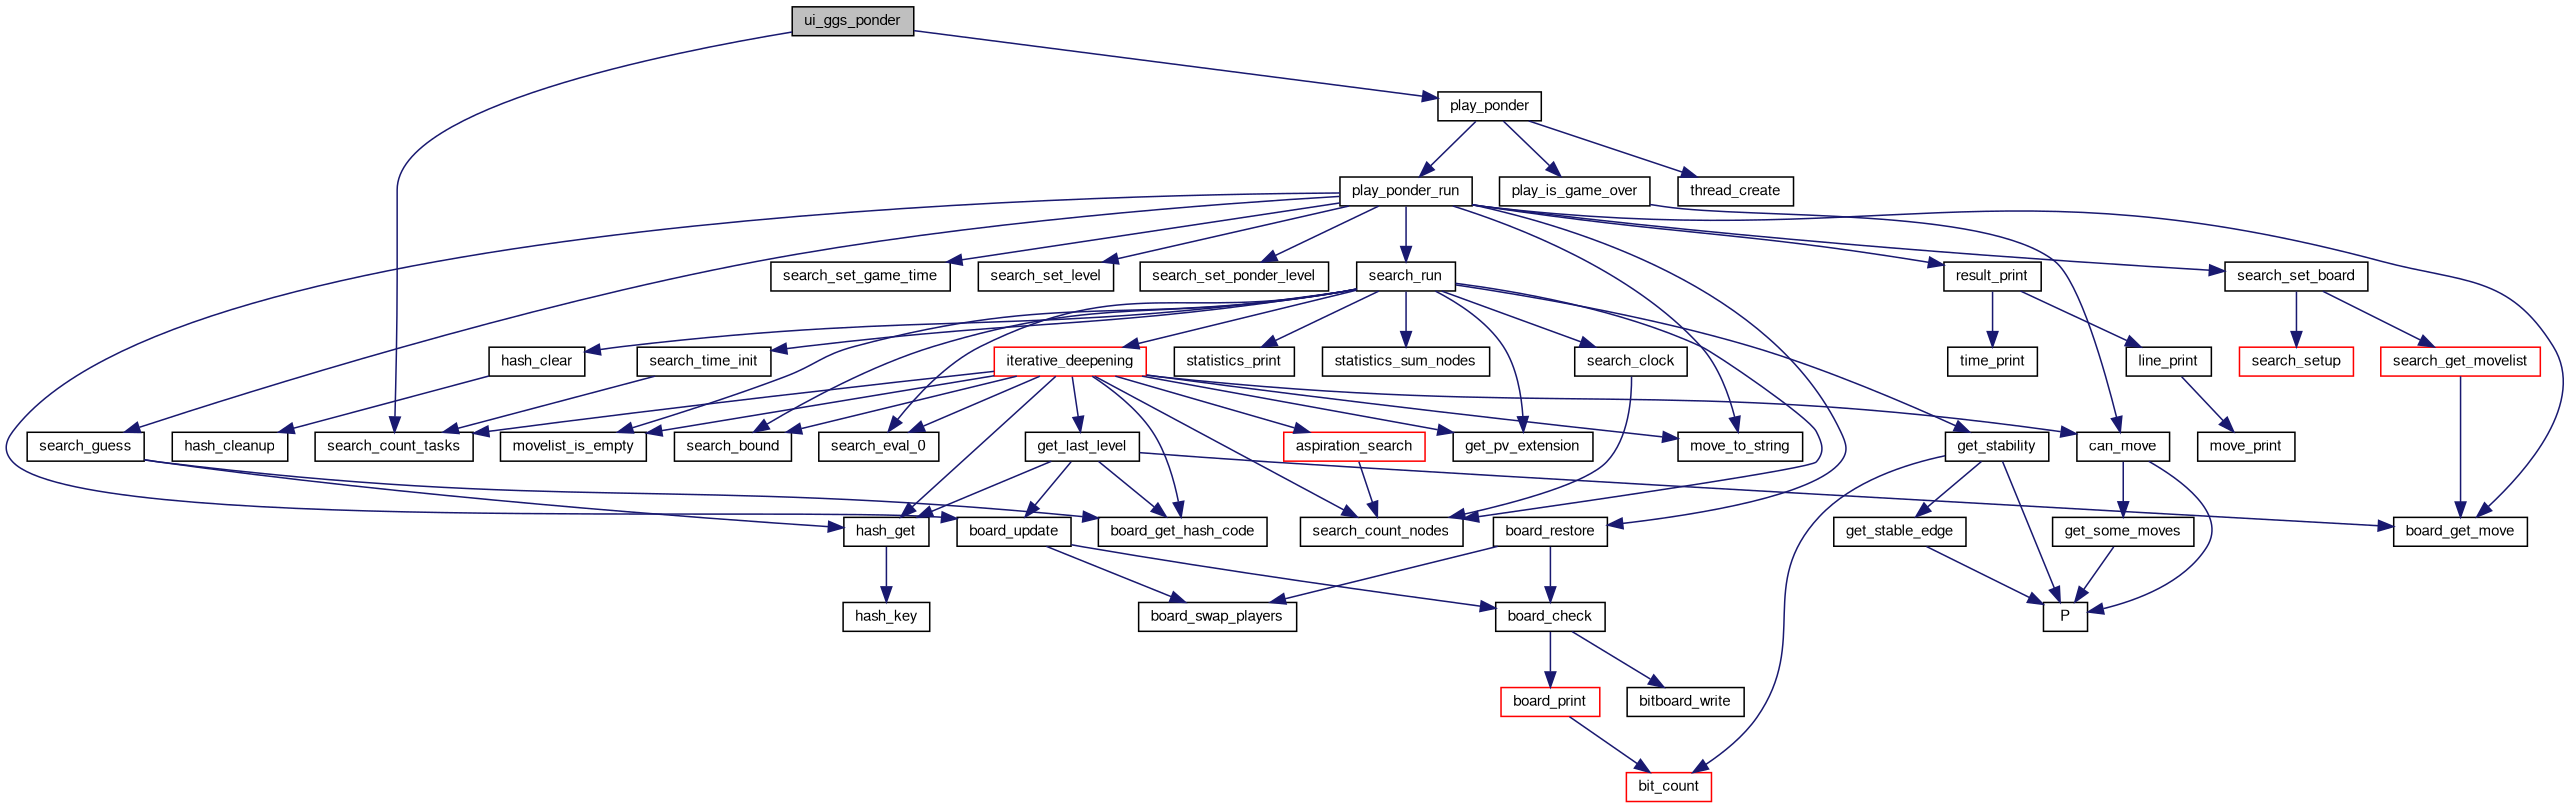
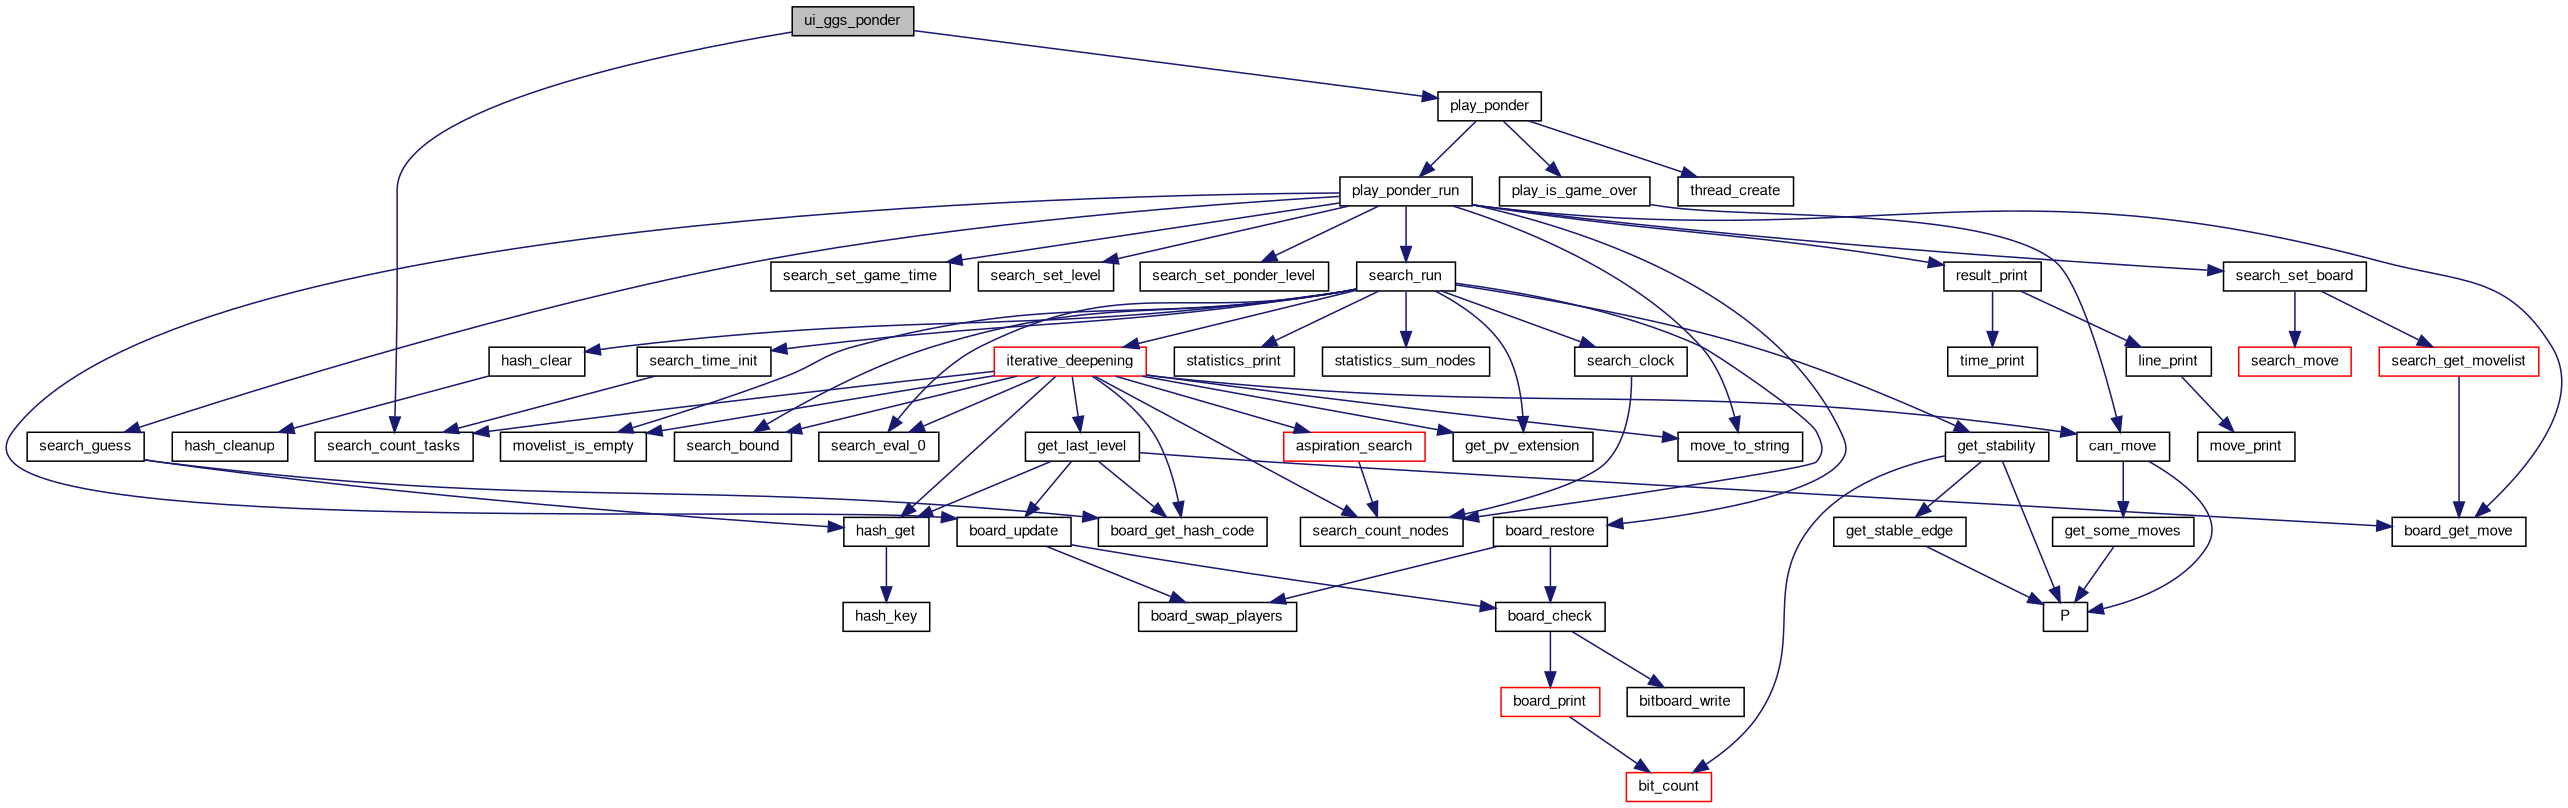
node "search_setup": label "search_setup" -> "search_move"
